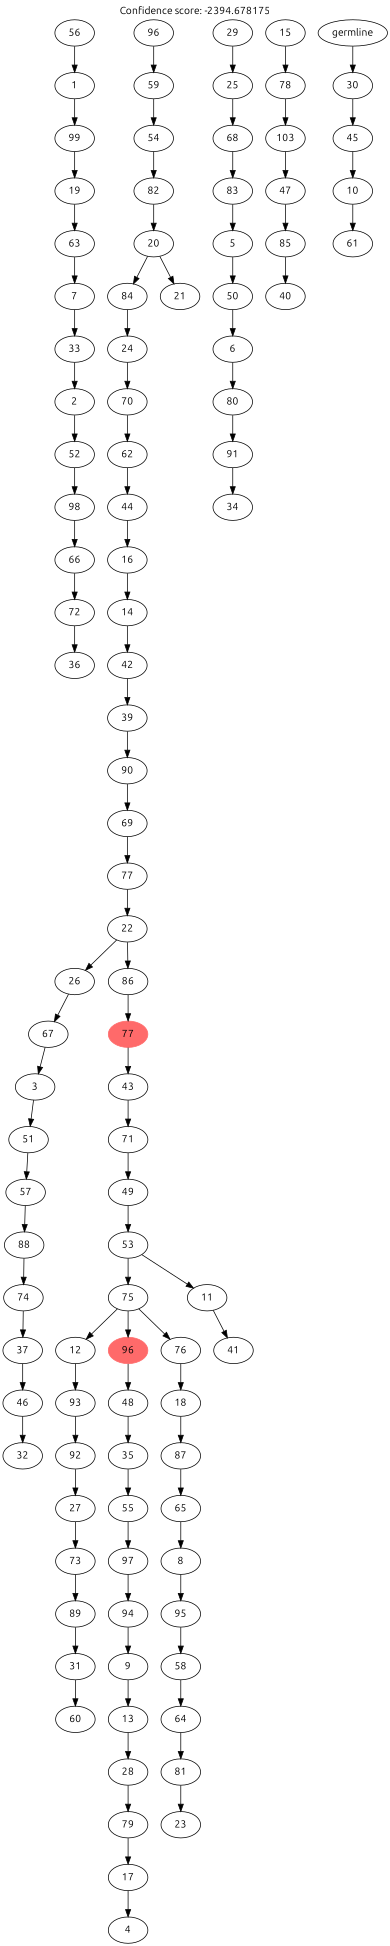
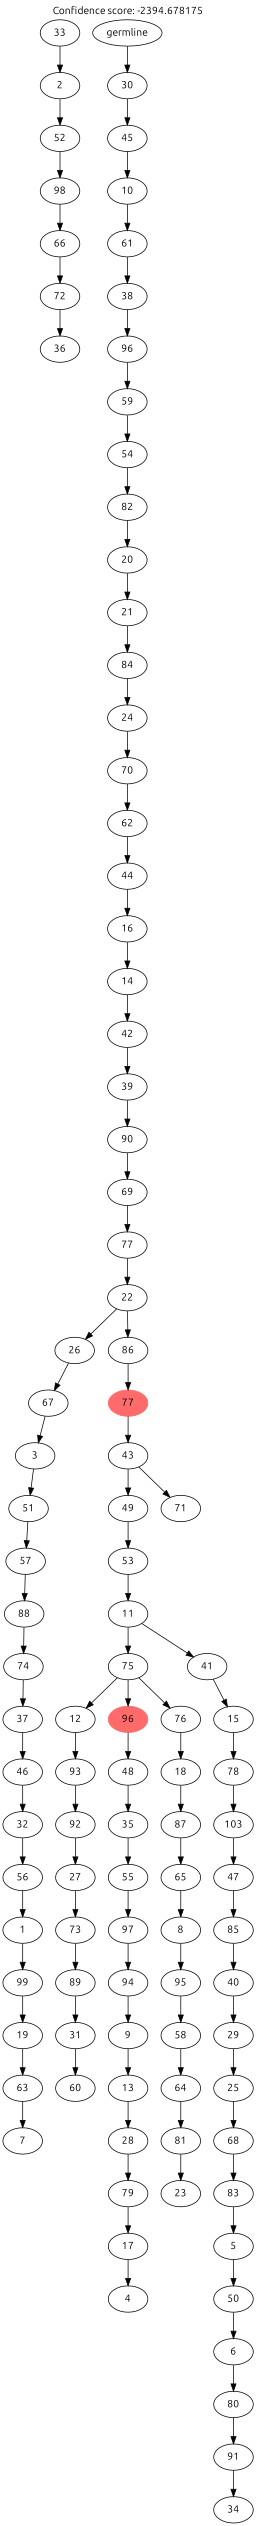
edge "20" -> "84": now "21" -> "84"
node "38": added
edge "7" -> "33": removed
edge "71" -> "49": now "43" -> "49"
edge "53" -> "75": now "11" -> "75"
edge "41" -> "15": added
edge "32" -> "56": added
edge "40" -> "29": added
